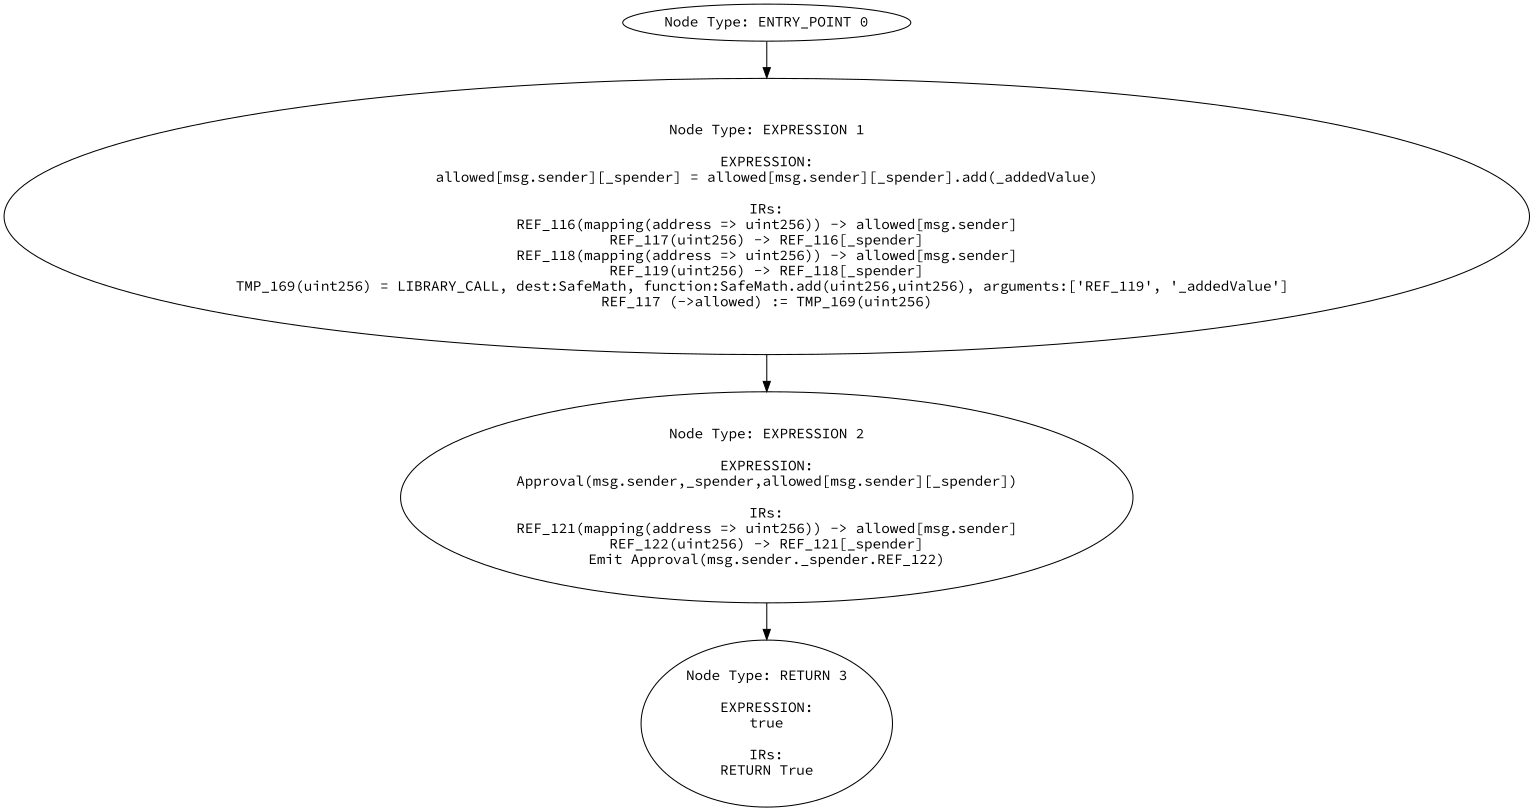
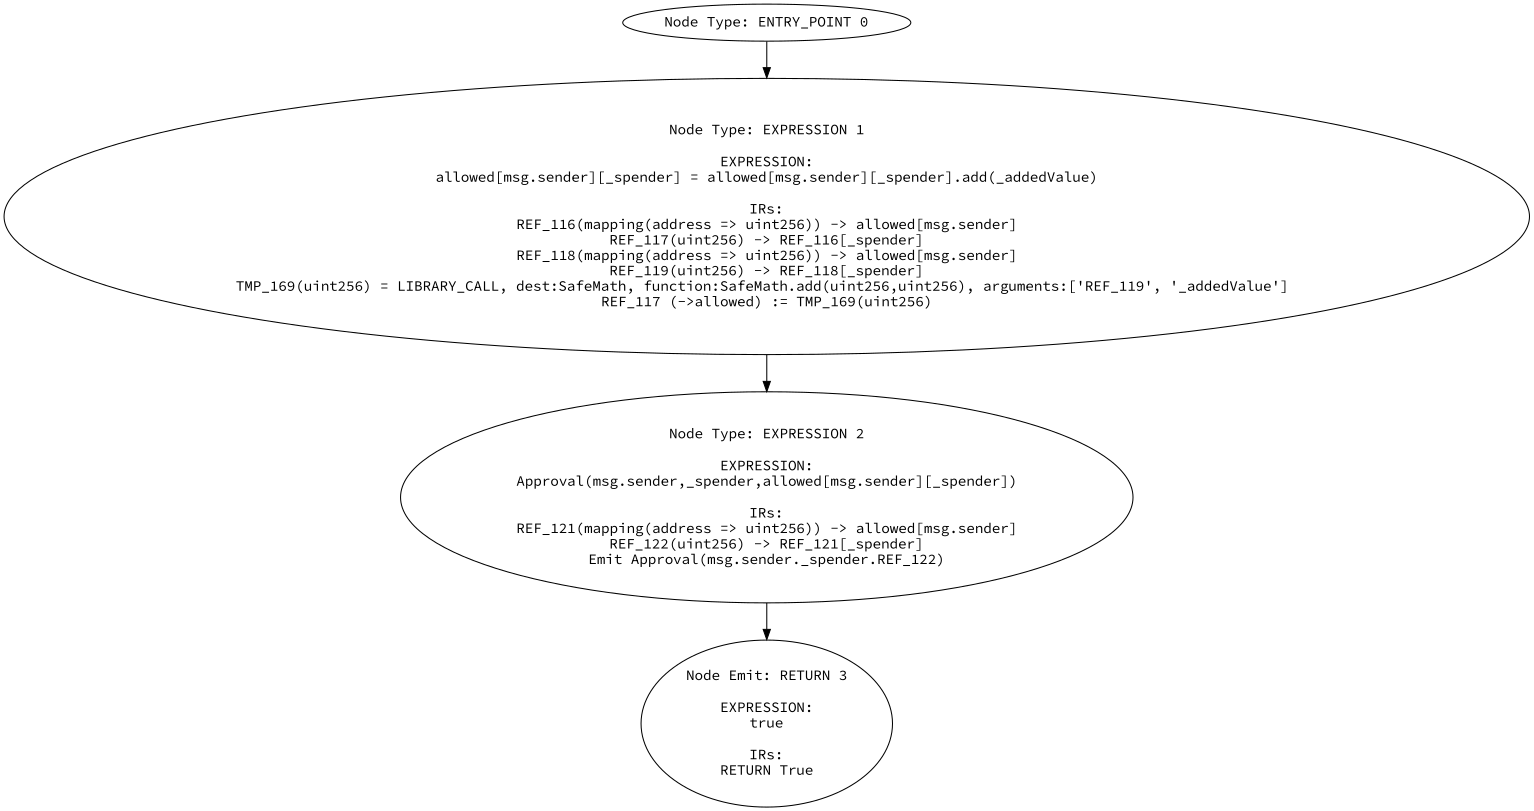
node "Node Type: RETURN 3 EXPRESSION: true IRs: RETURN True": label "Node Type: RETURN 3 EXPRESSION: true IRs: RETURN True" -> "Node Emit: RETURN 3 EXPRESSION: true IRs: RETURN True"
